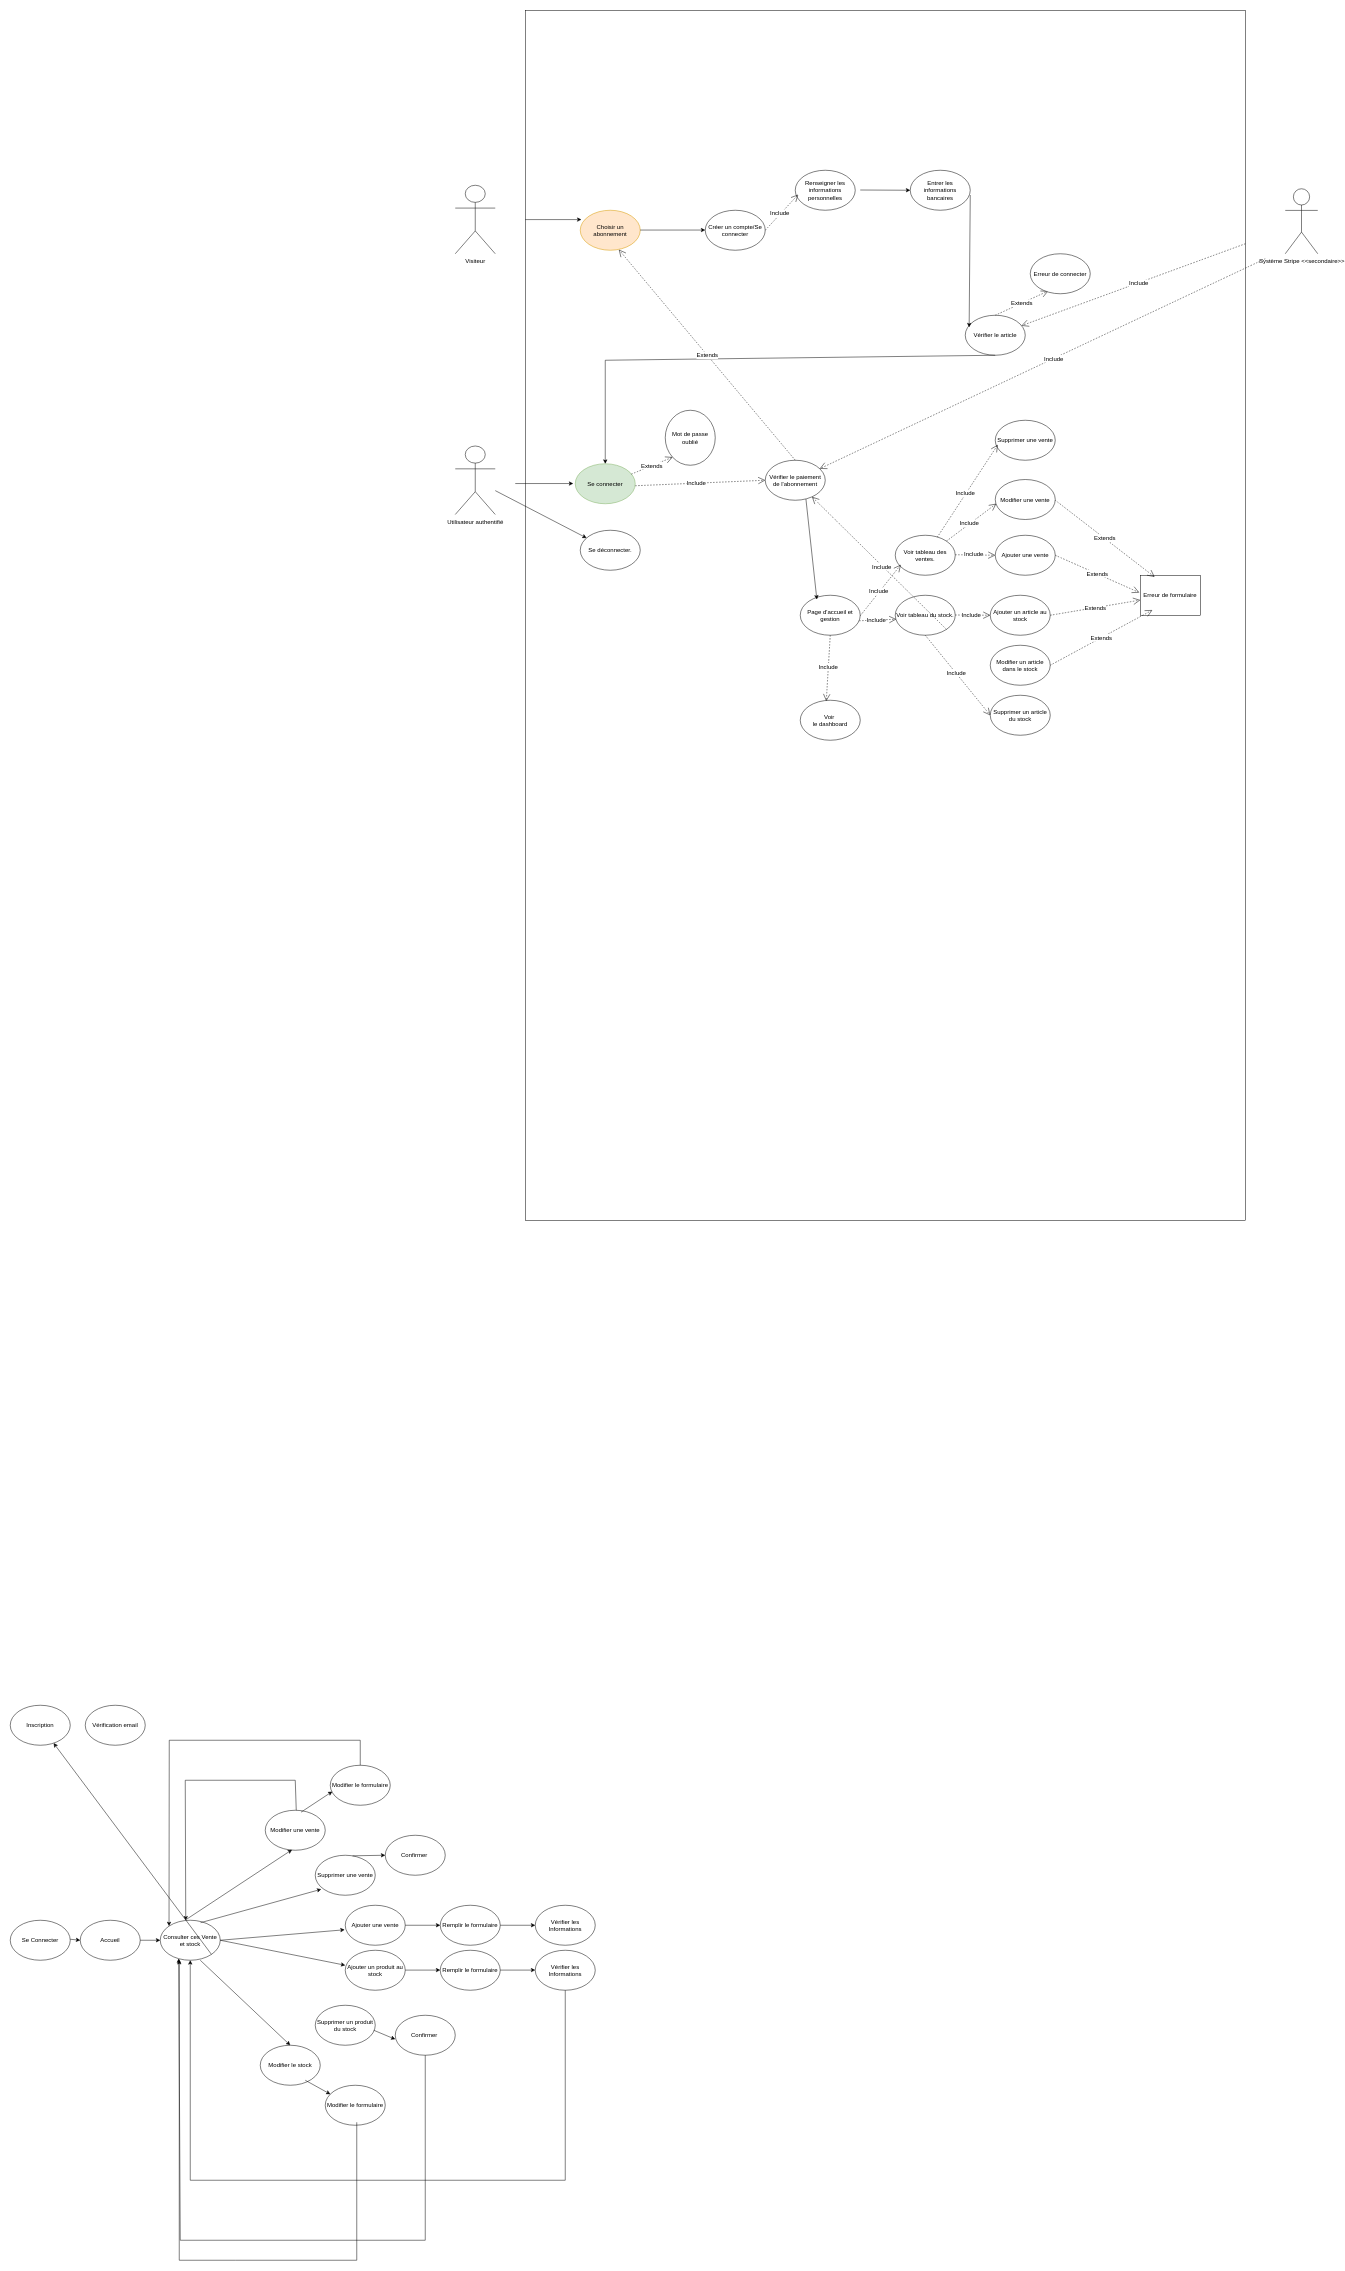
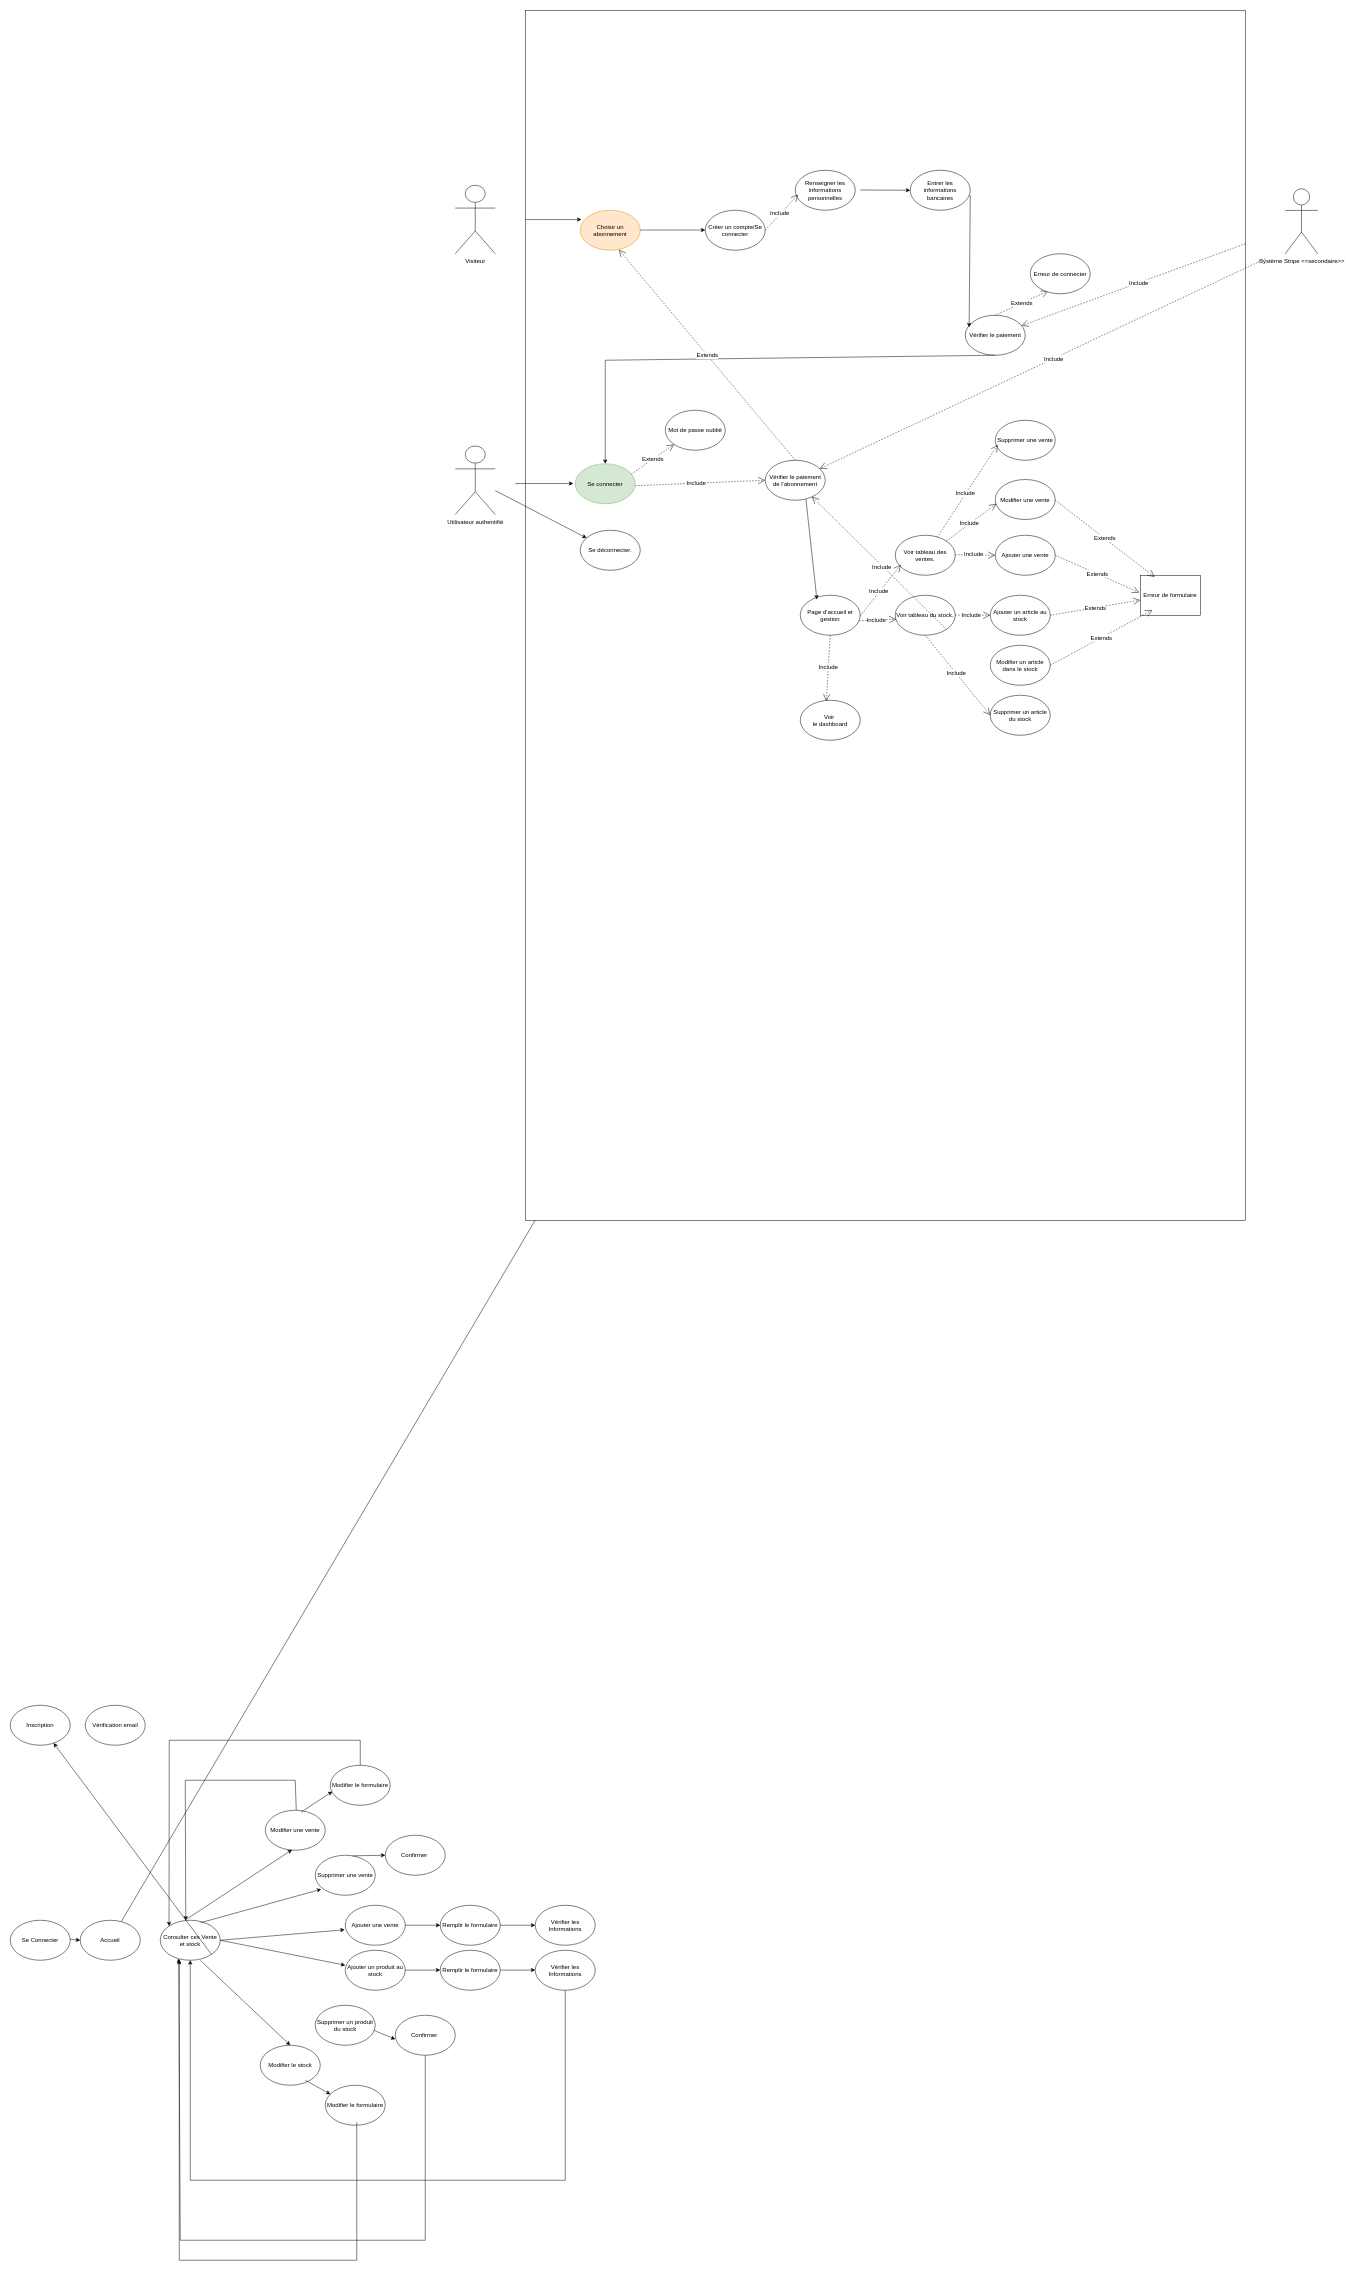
node "Vérifier le article": label "Vérifier le article" -> "Vérifier le paiement"
node "Mot de passe oublié": size 50x55 -> 60x40
edge "Accueil" -> "Consulter ces Vente et stock": now "Accueil" -> "Voir le dashboard"
